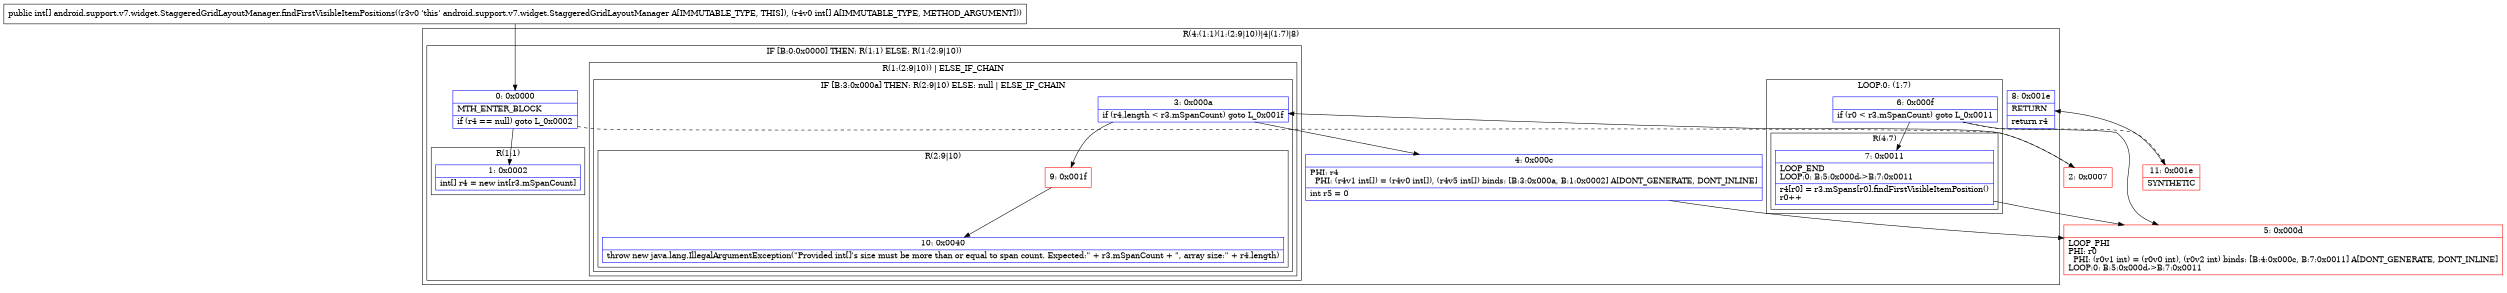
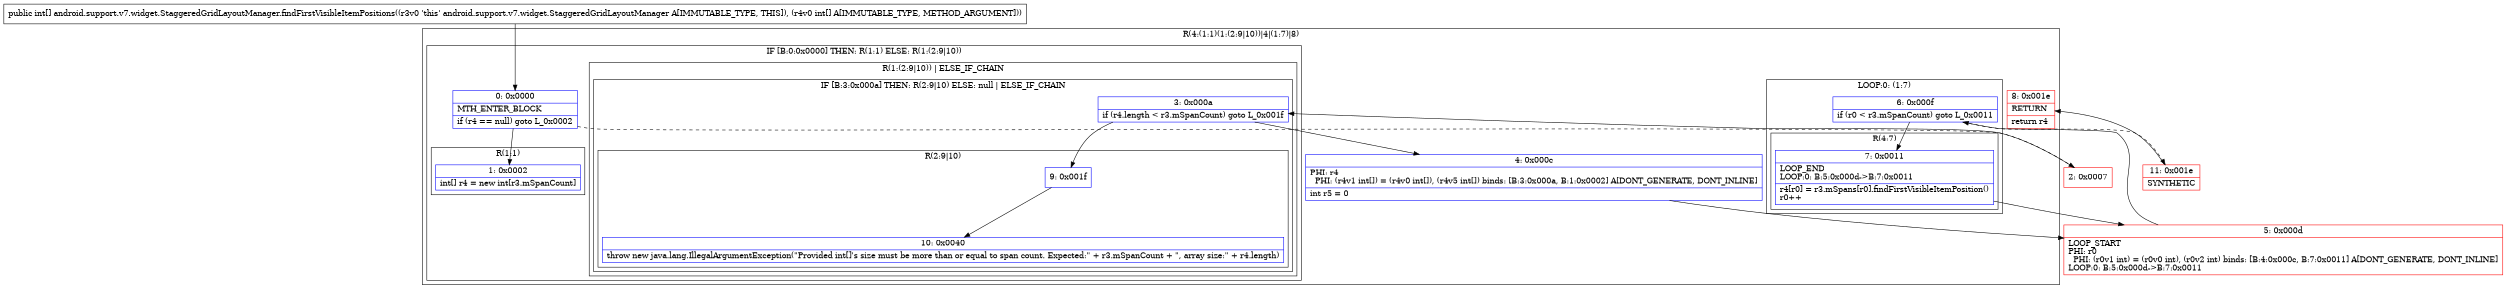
node "8: 0x001e": color blue -> red
edge "6: 0x000f" -> "5: 0x000d": reversed
node "9: 0x001f": color red -> blue
node "5: 0x000d": text "LOOP_PHI" -> "LOOP_START"
